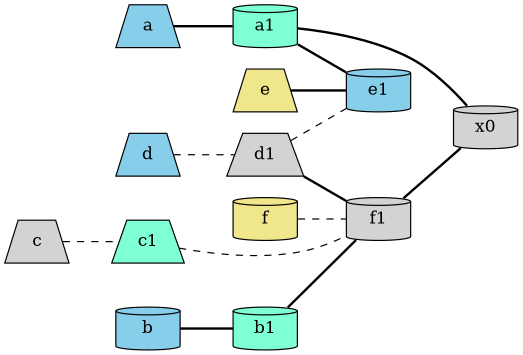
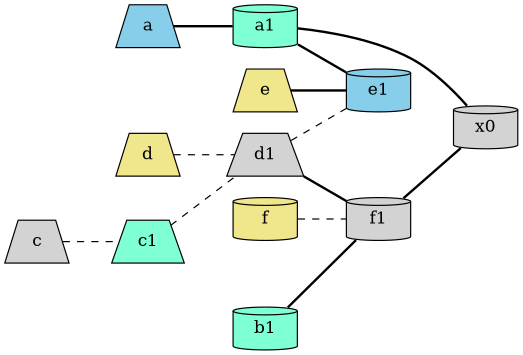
node "d": fillcolor skyblue -> khaki
edge "f1" -- "c1": now "d1" -- "c1"
node "b": removed
